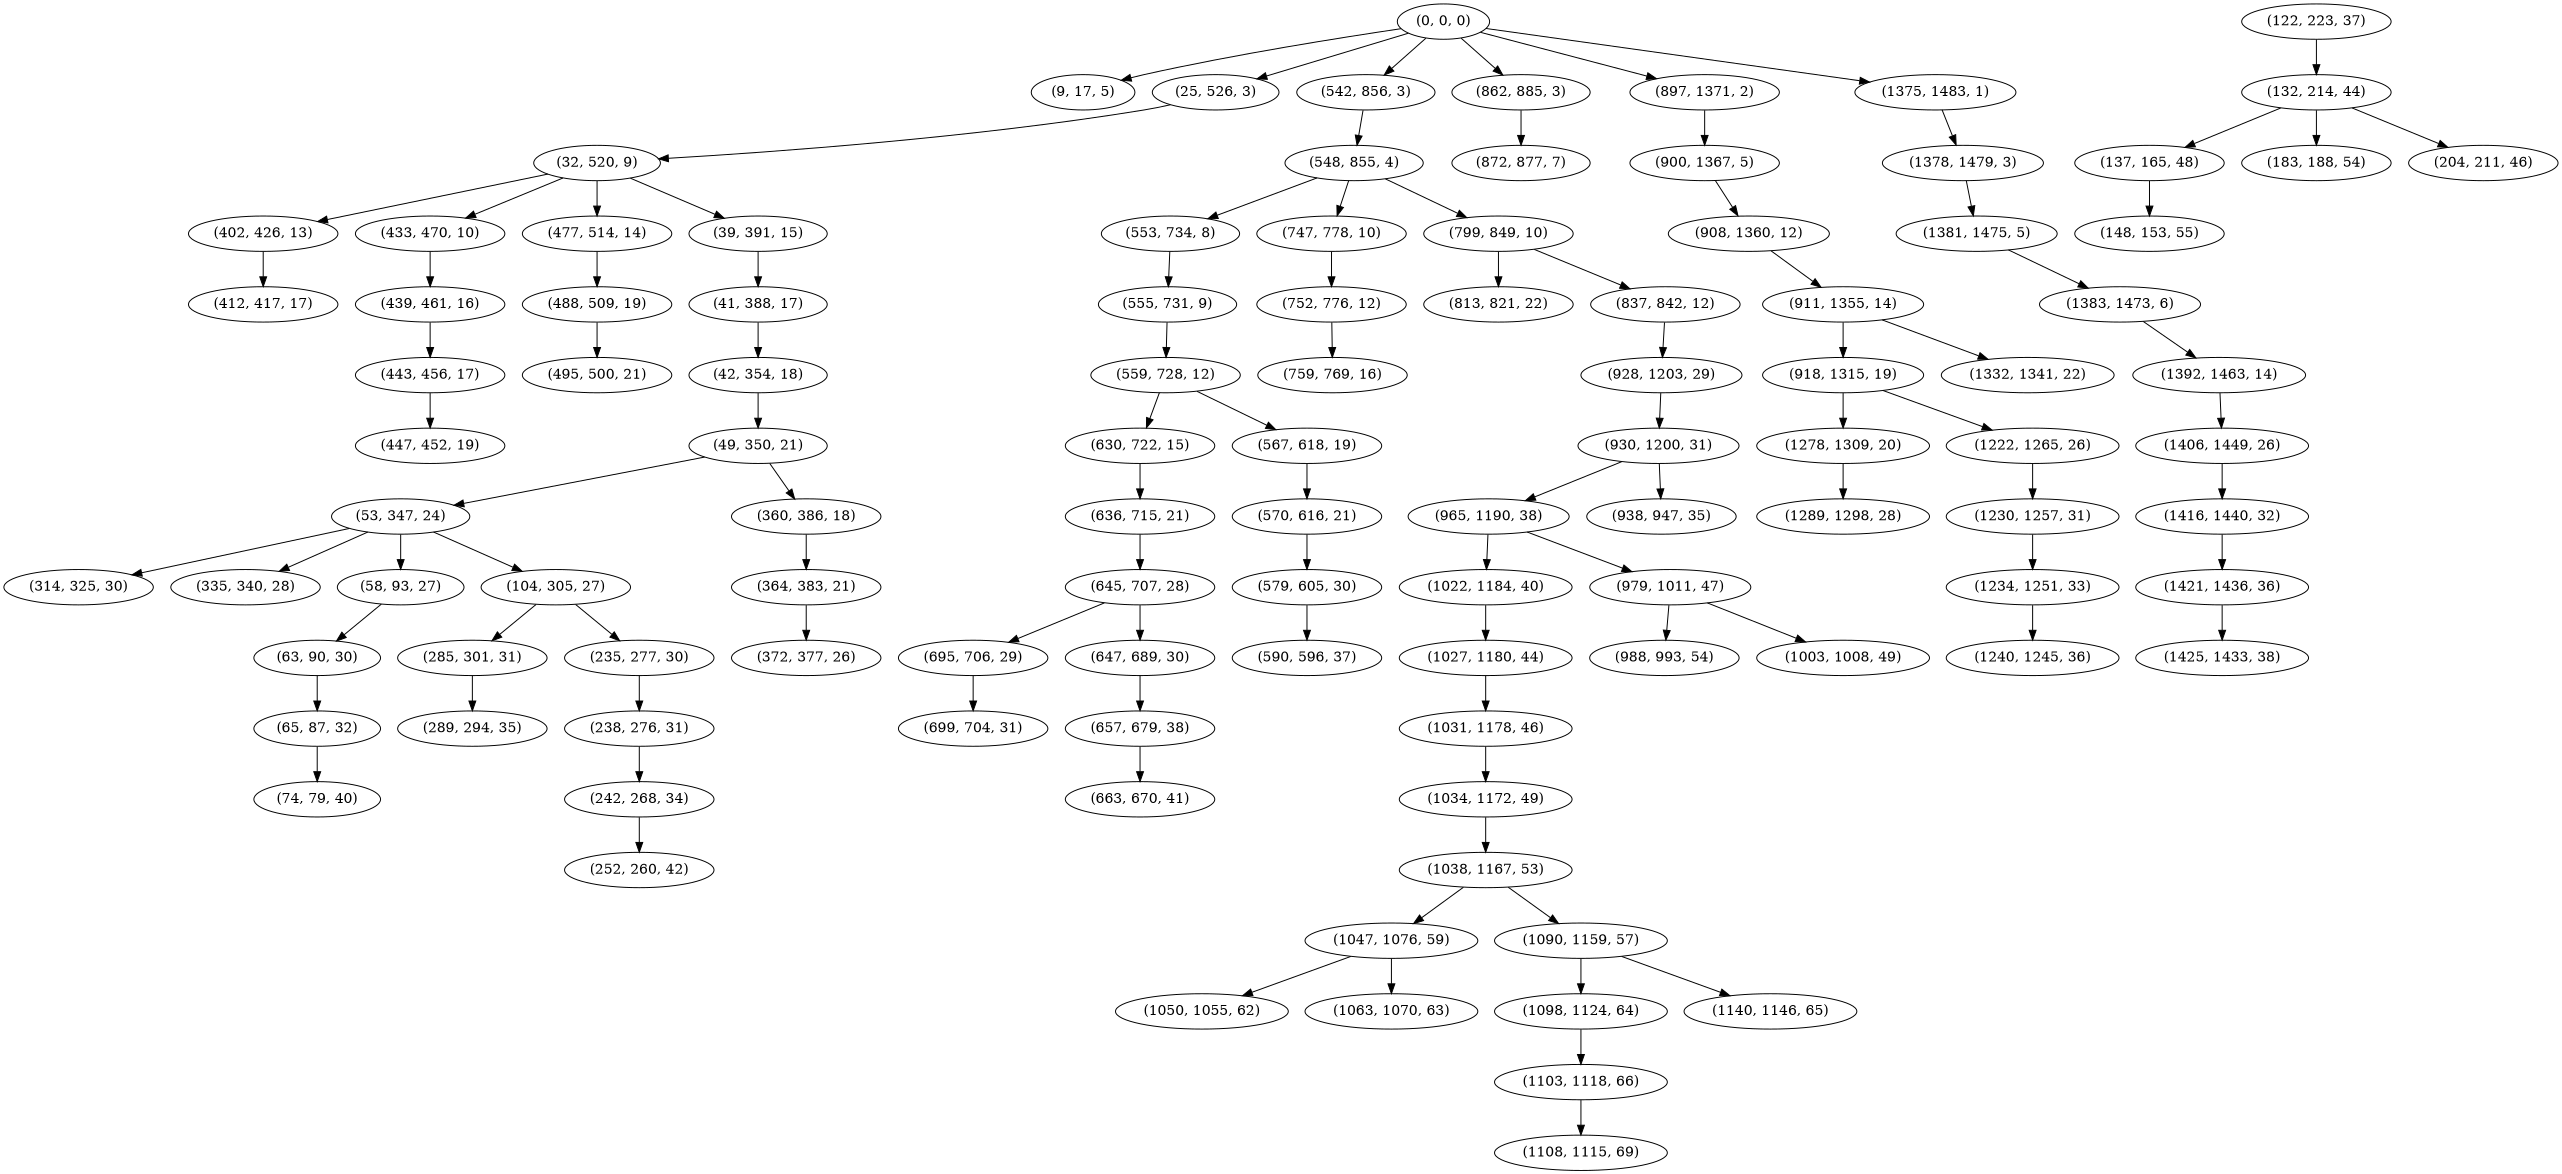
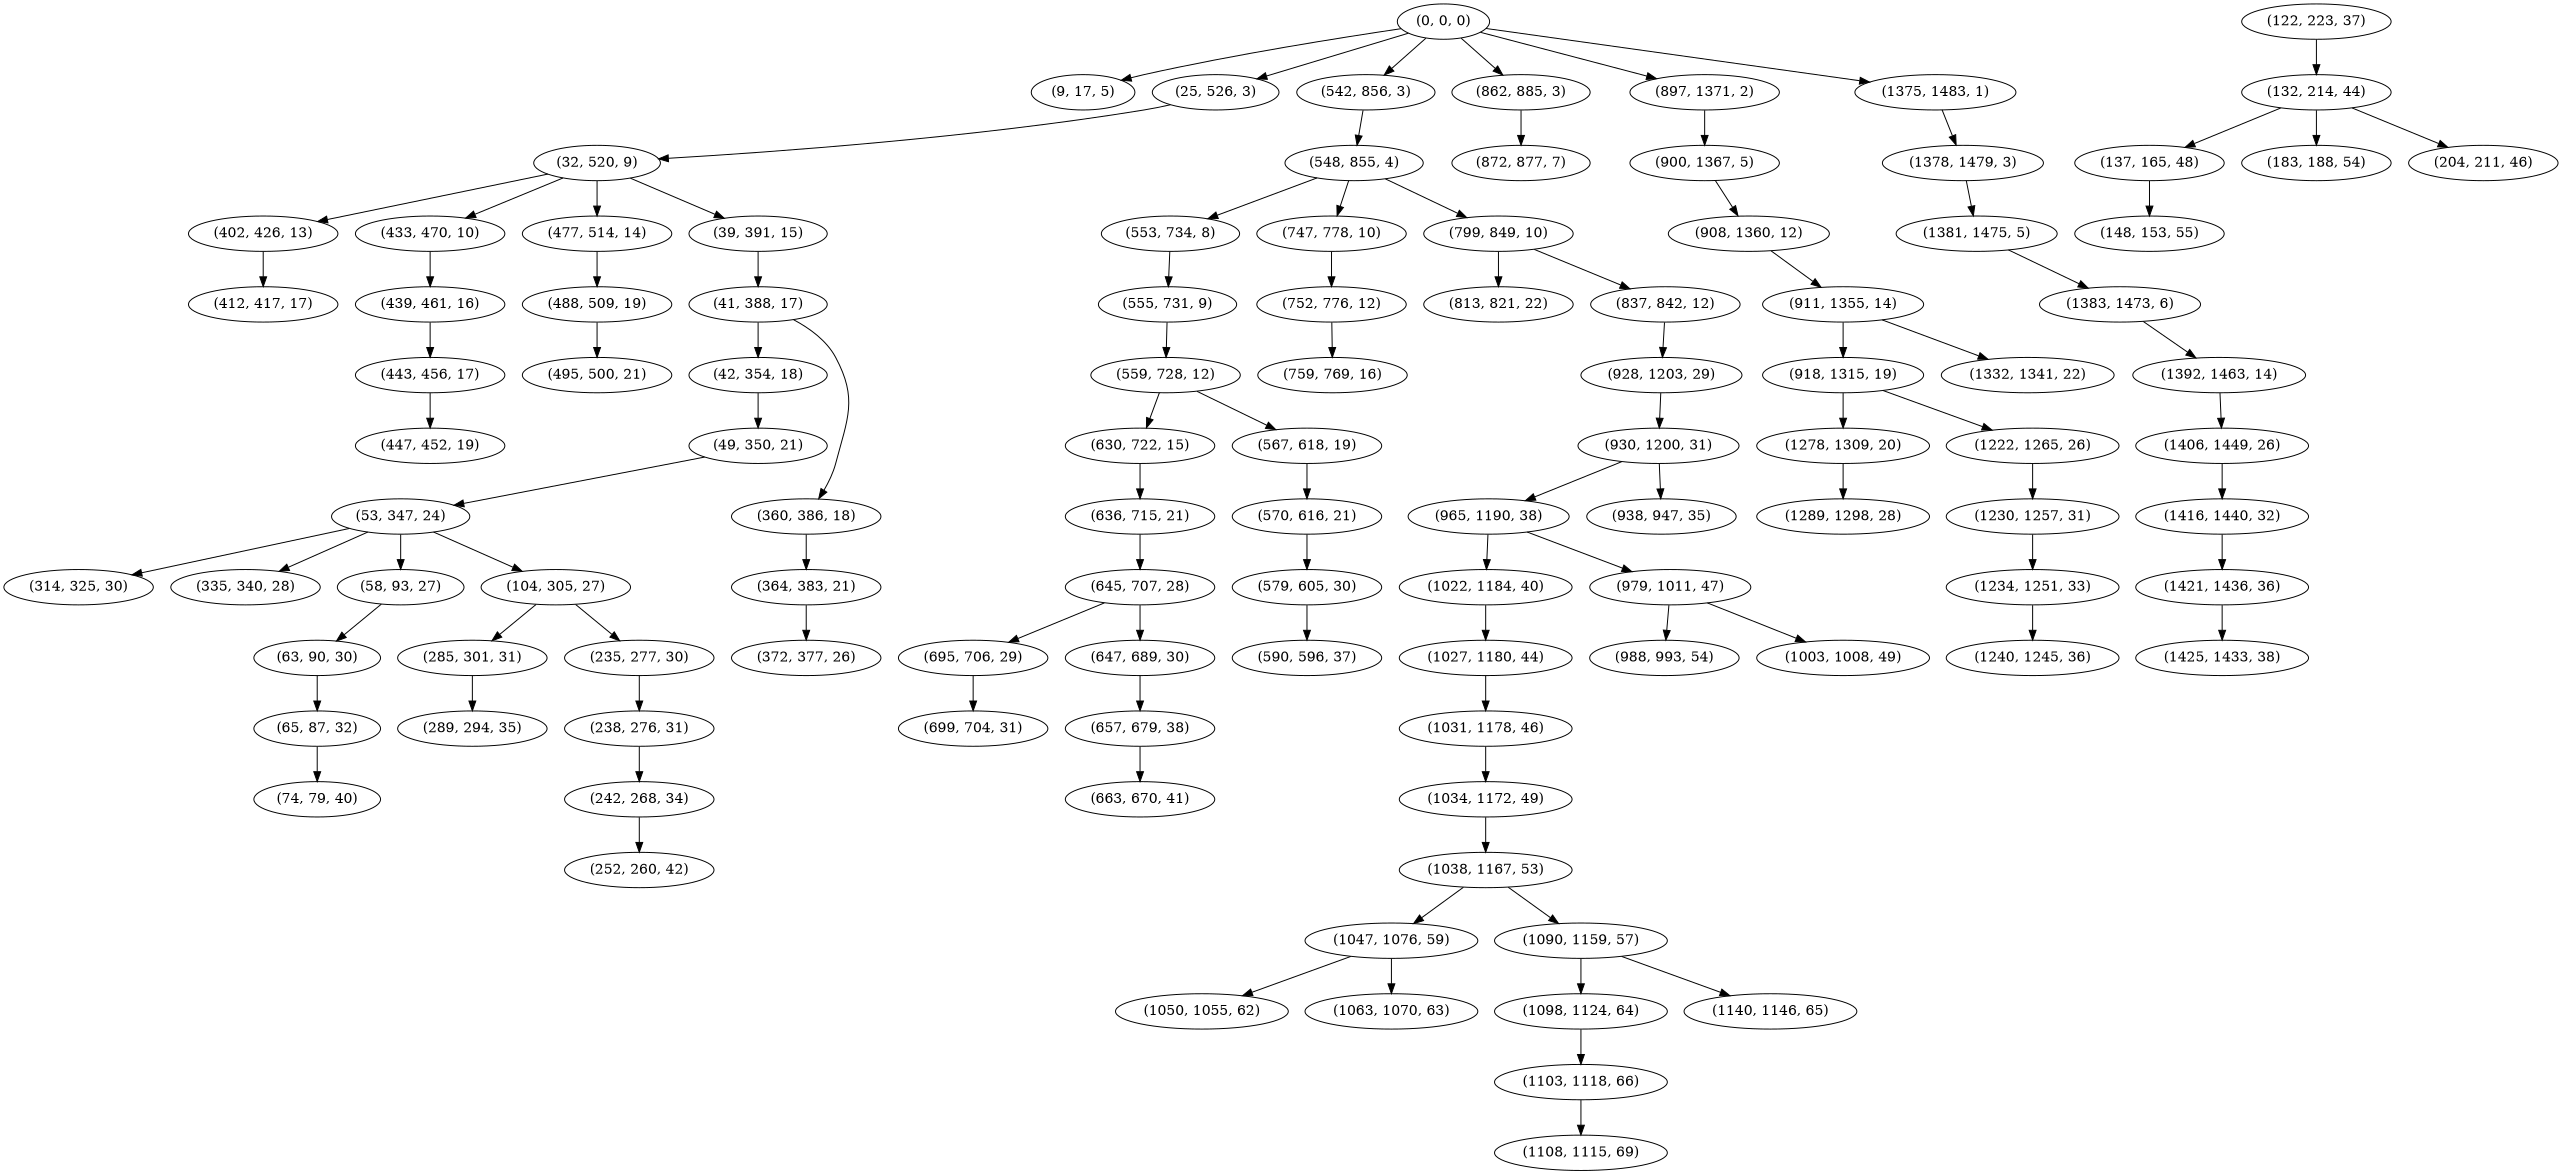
edge "(49, 350, 21)" -> "(360, 386, 18)": now "(41, 388, 17)" -> "(360, 386, 18)"
